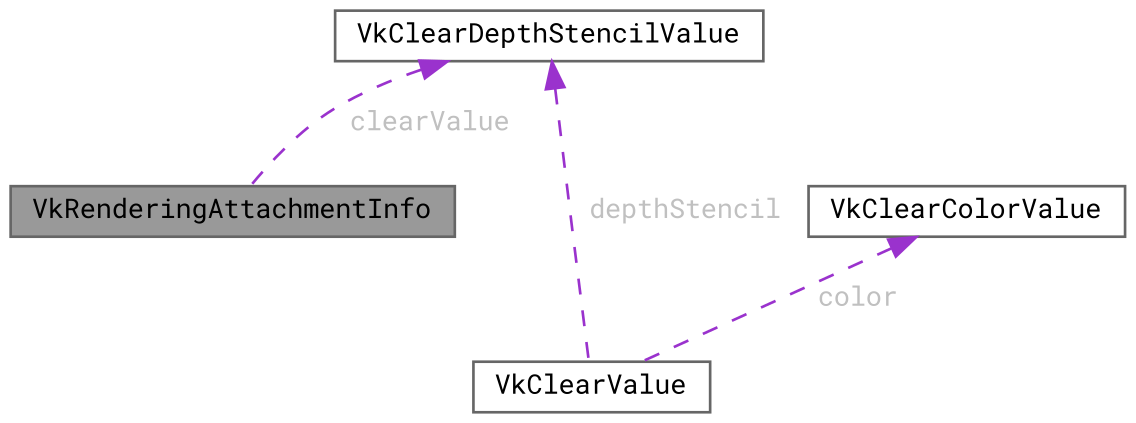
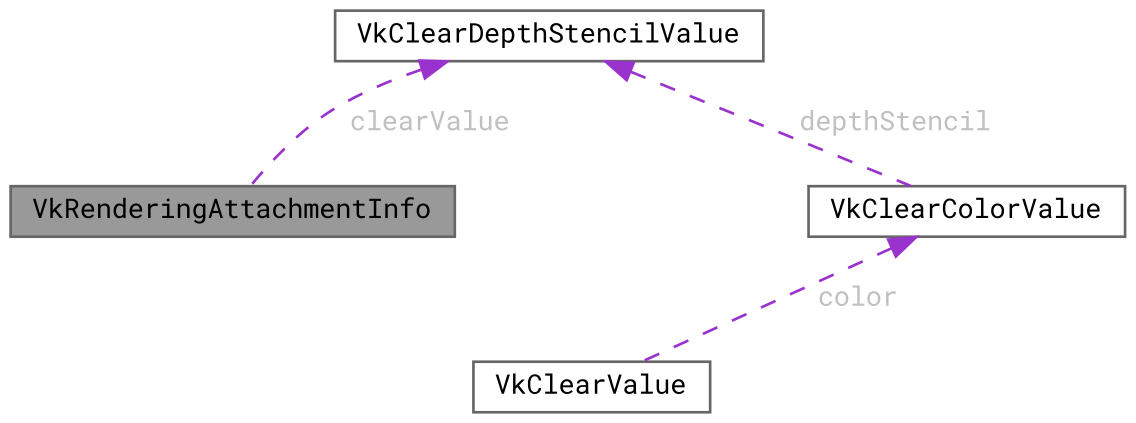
edge "VkClearValue" -> "VkClearDepthStencilValue": now "VkClearColorValue" -> "VkClearDepthStencilValue"
